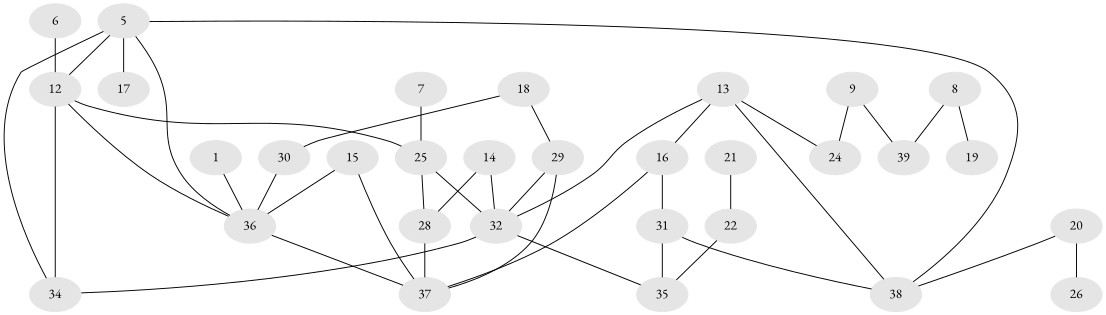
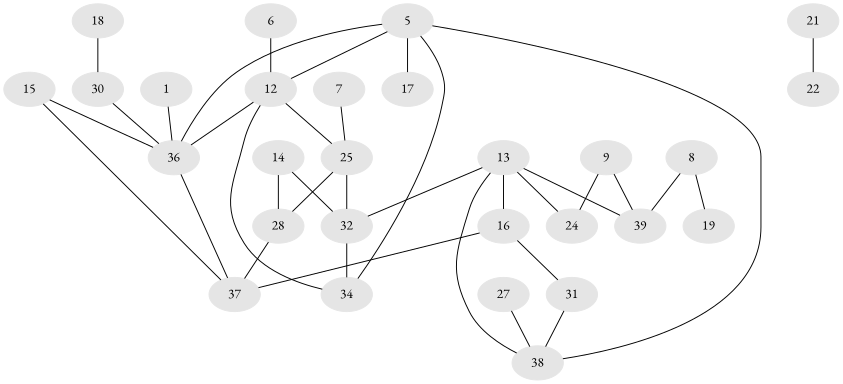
node "29": removed
edge "13" -- "39": added
node "20": label "20" -> "27"
node "35": removed
node "26": removed
